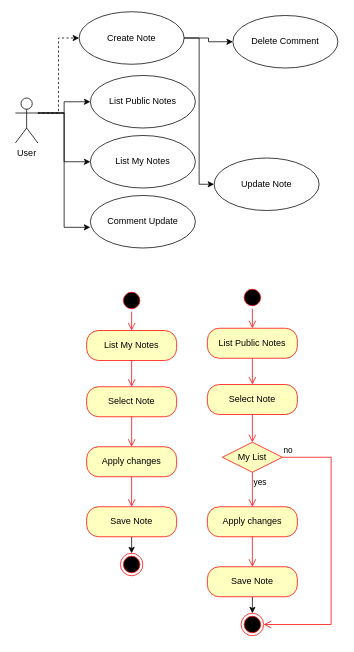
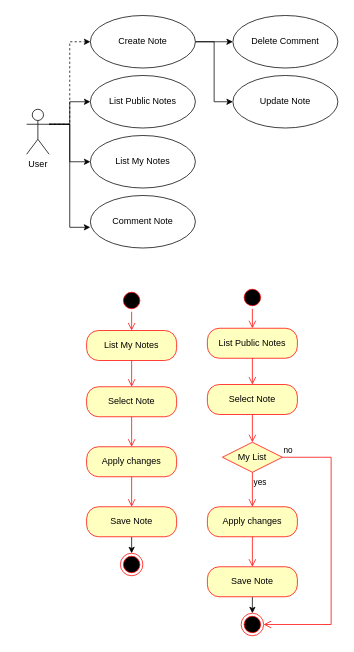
node "Create Note": moved (132, 38) -> (143, 42)
node "User": moved (27, 120) -> (38, 132)
node "Update Note": moved (267, 184) -> (285, 102)
node "Comment Update": label "Comment Update" -> "Comment Note"
